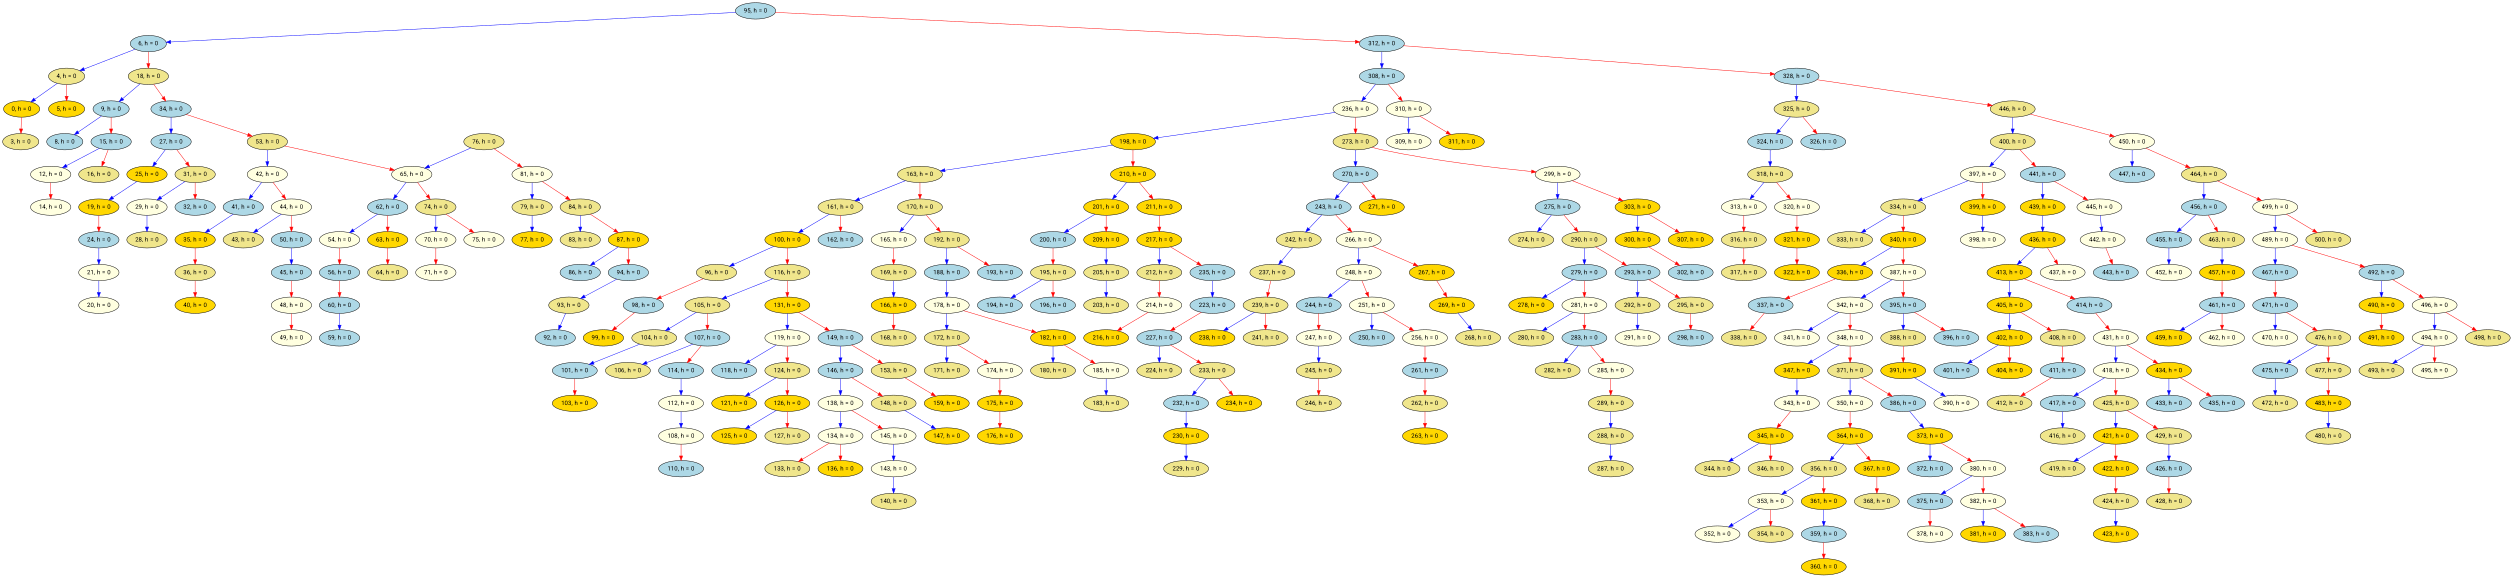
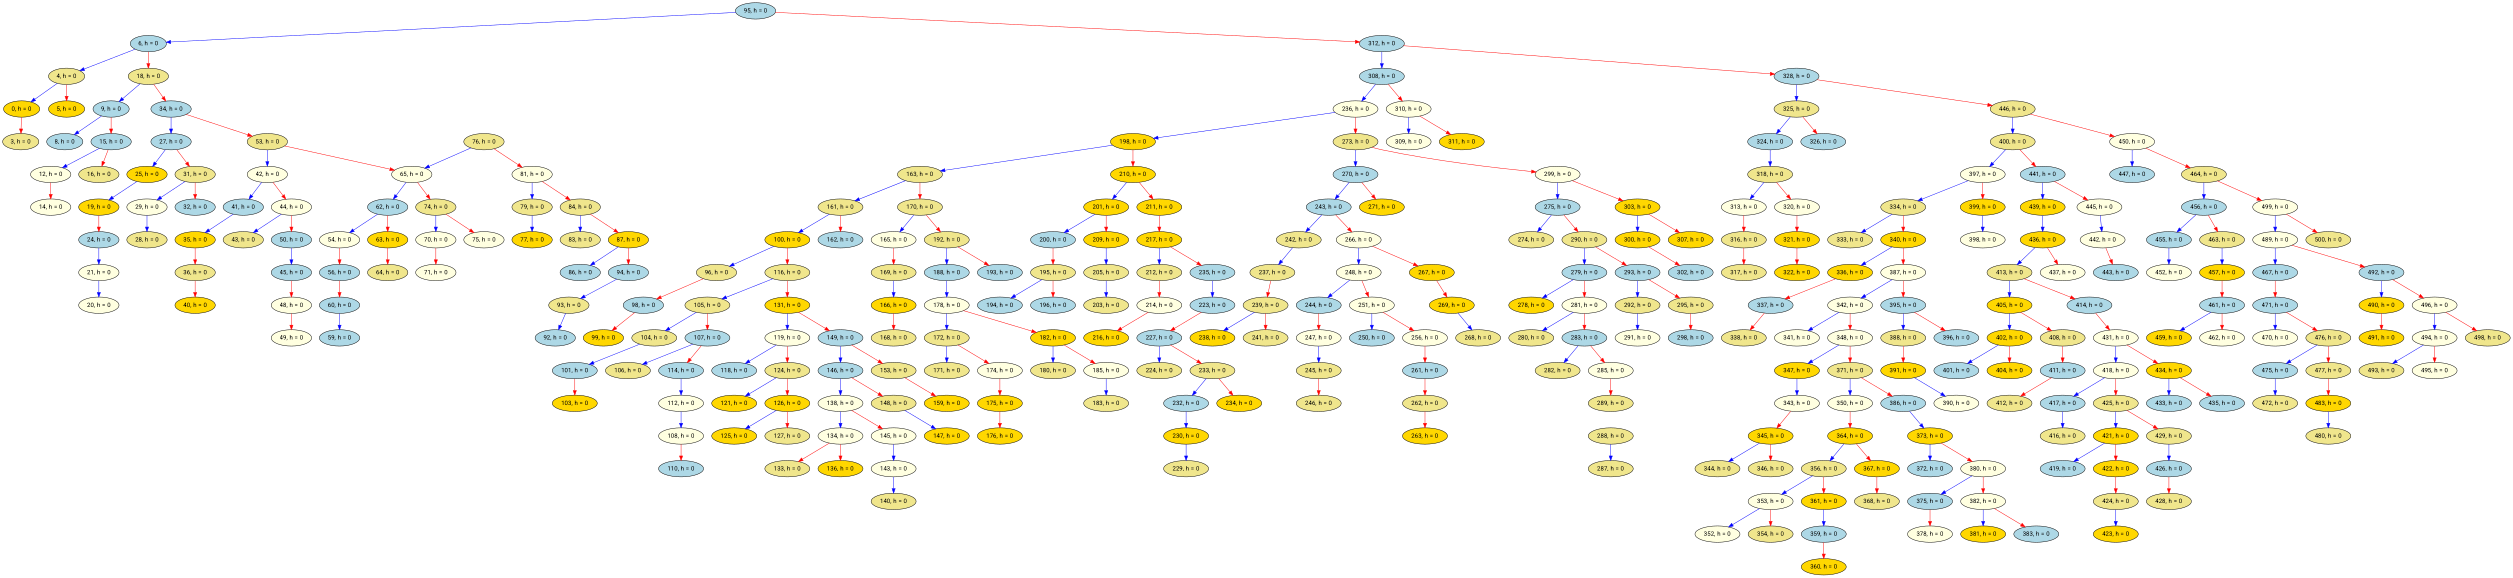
node "413, h = 0": fillcolor gold -> khaki
edge "289, h = 0" -> "288, h = 0": removed
node "419, h = 0": fillcolor khaki -> lightblue
